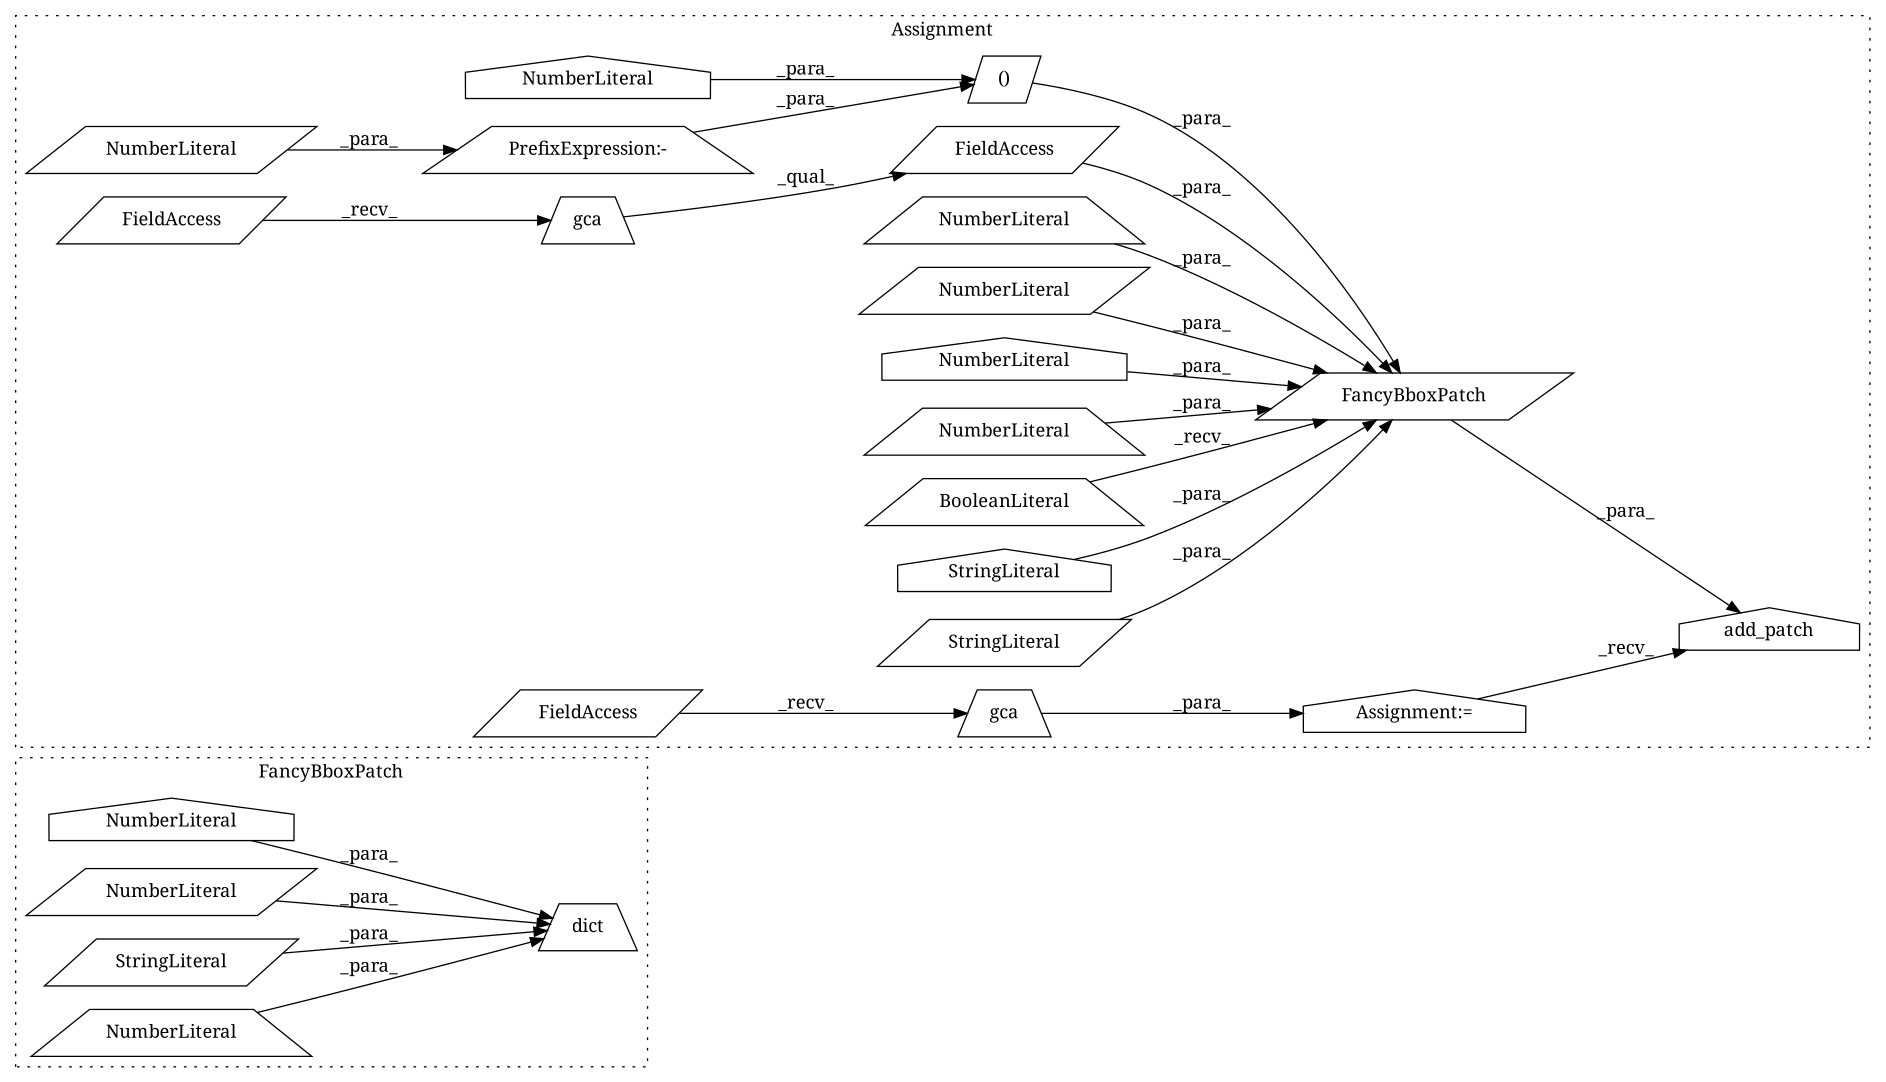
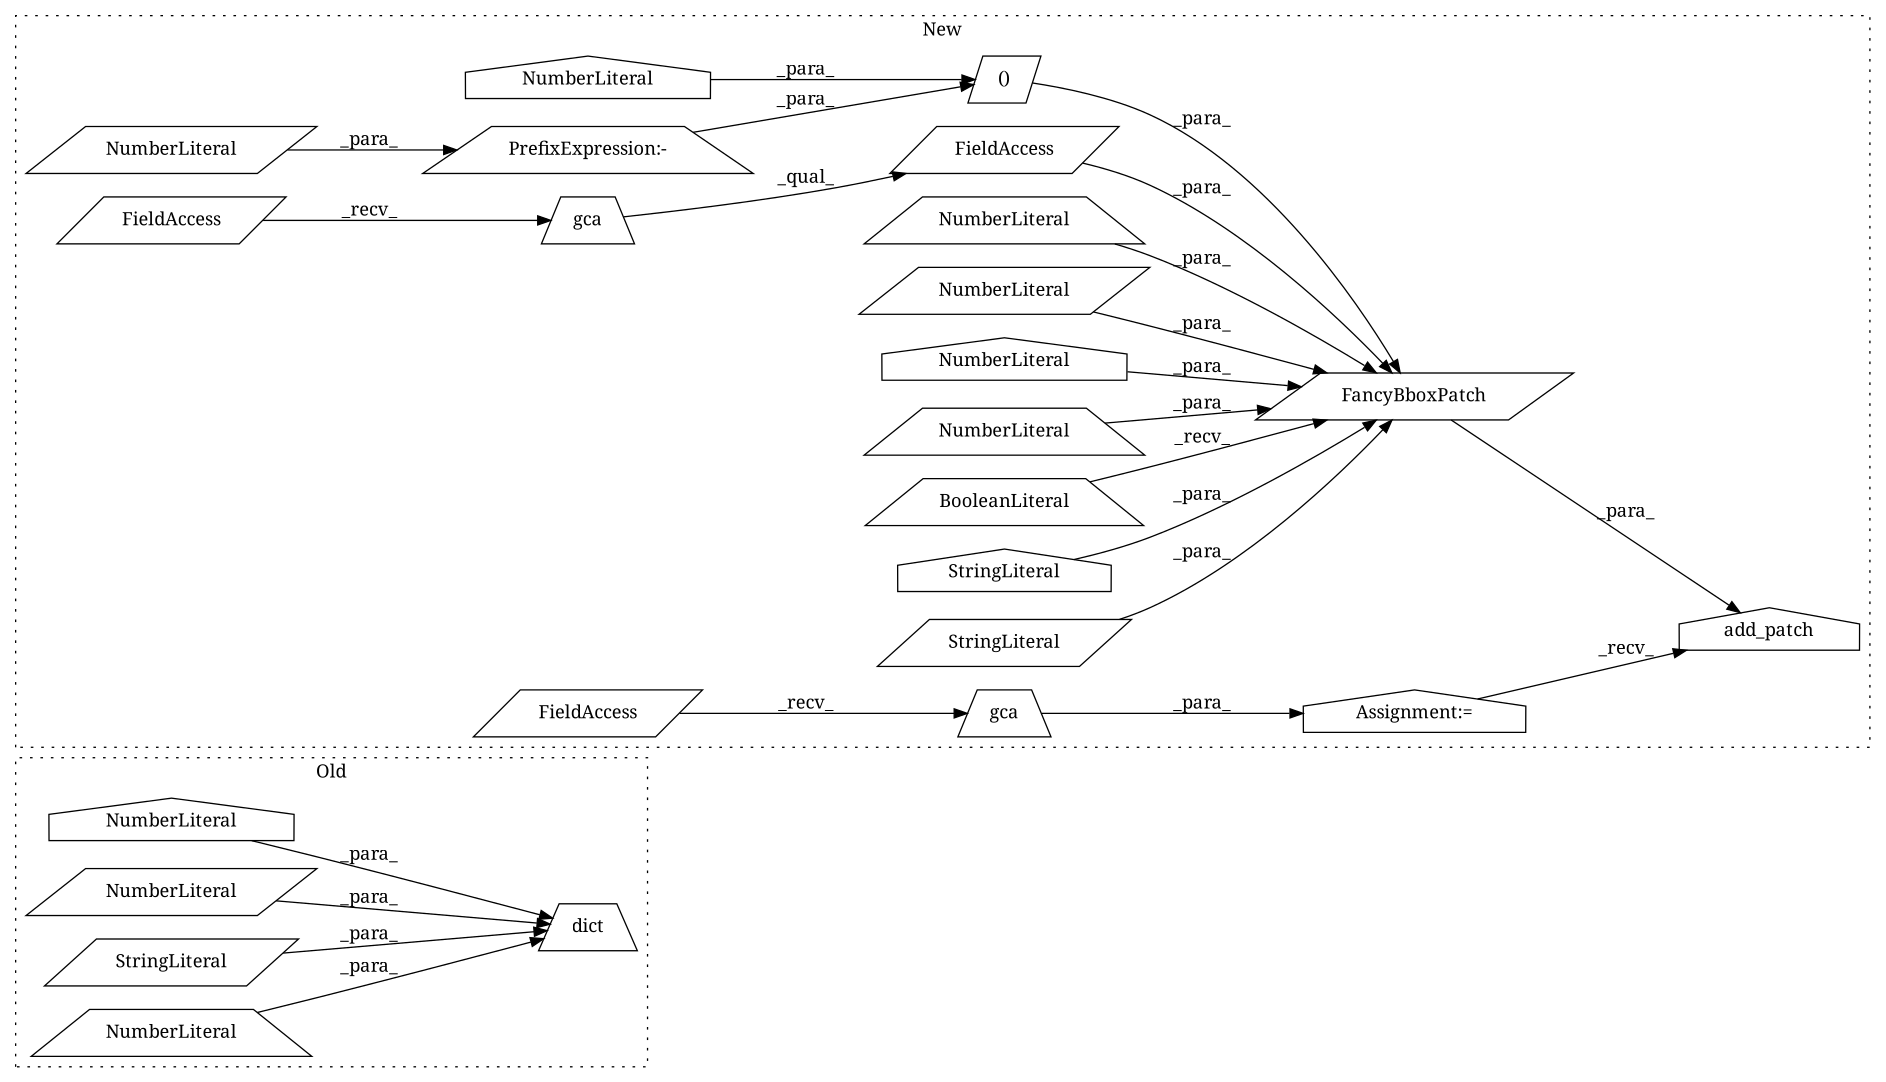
cluster "Assignment": label "Assignment" -> "New"
cluster "FancyBboxPatch": label "FancyBboxPatch" -> "Old"
